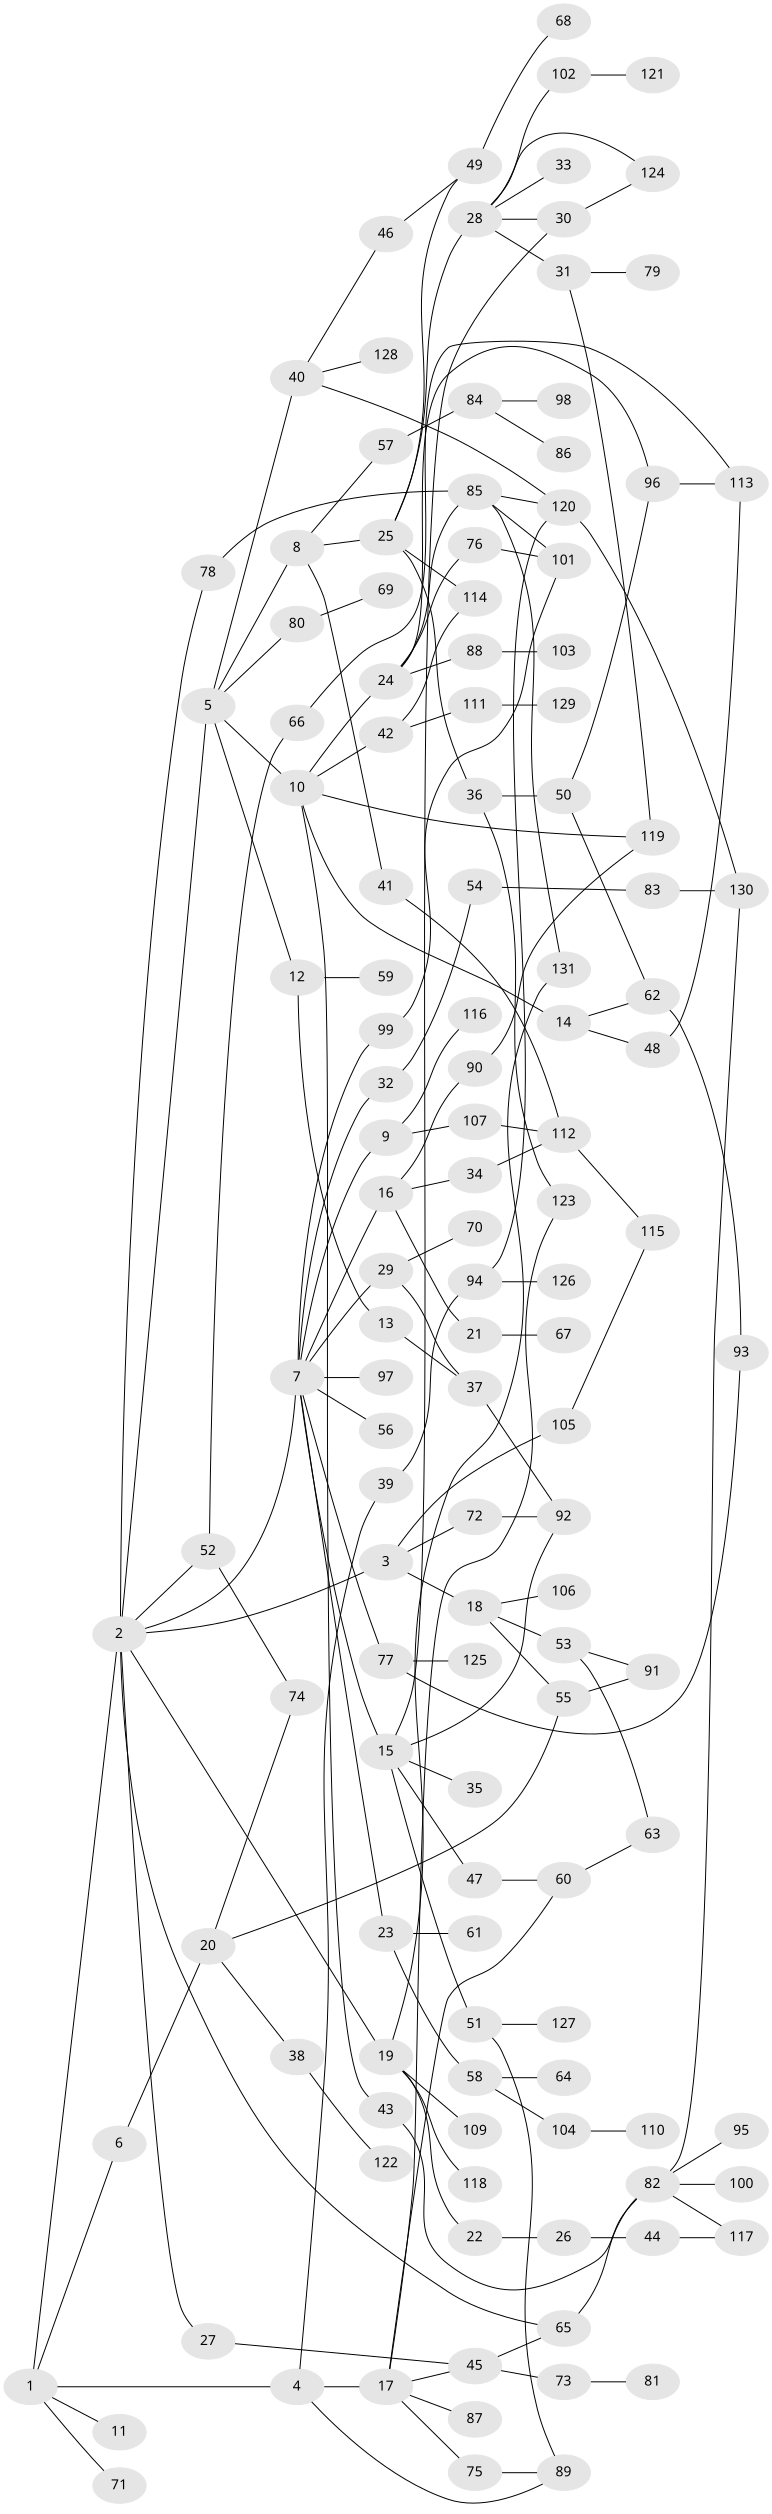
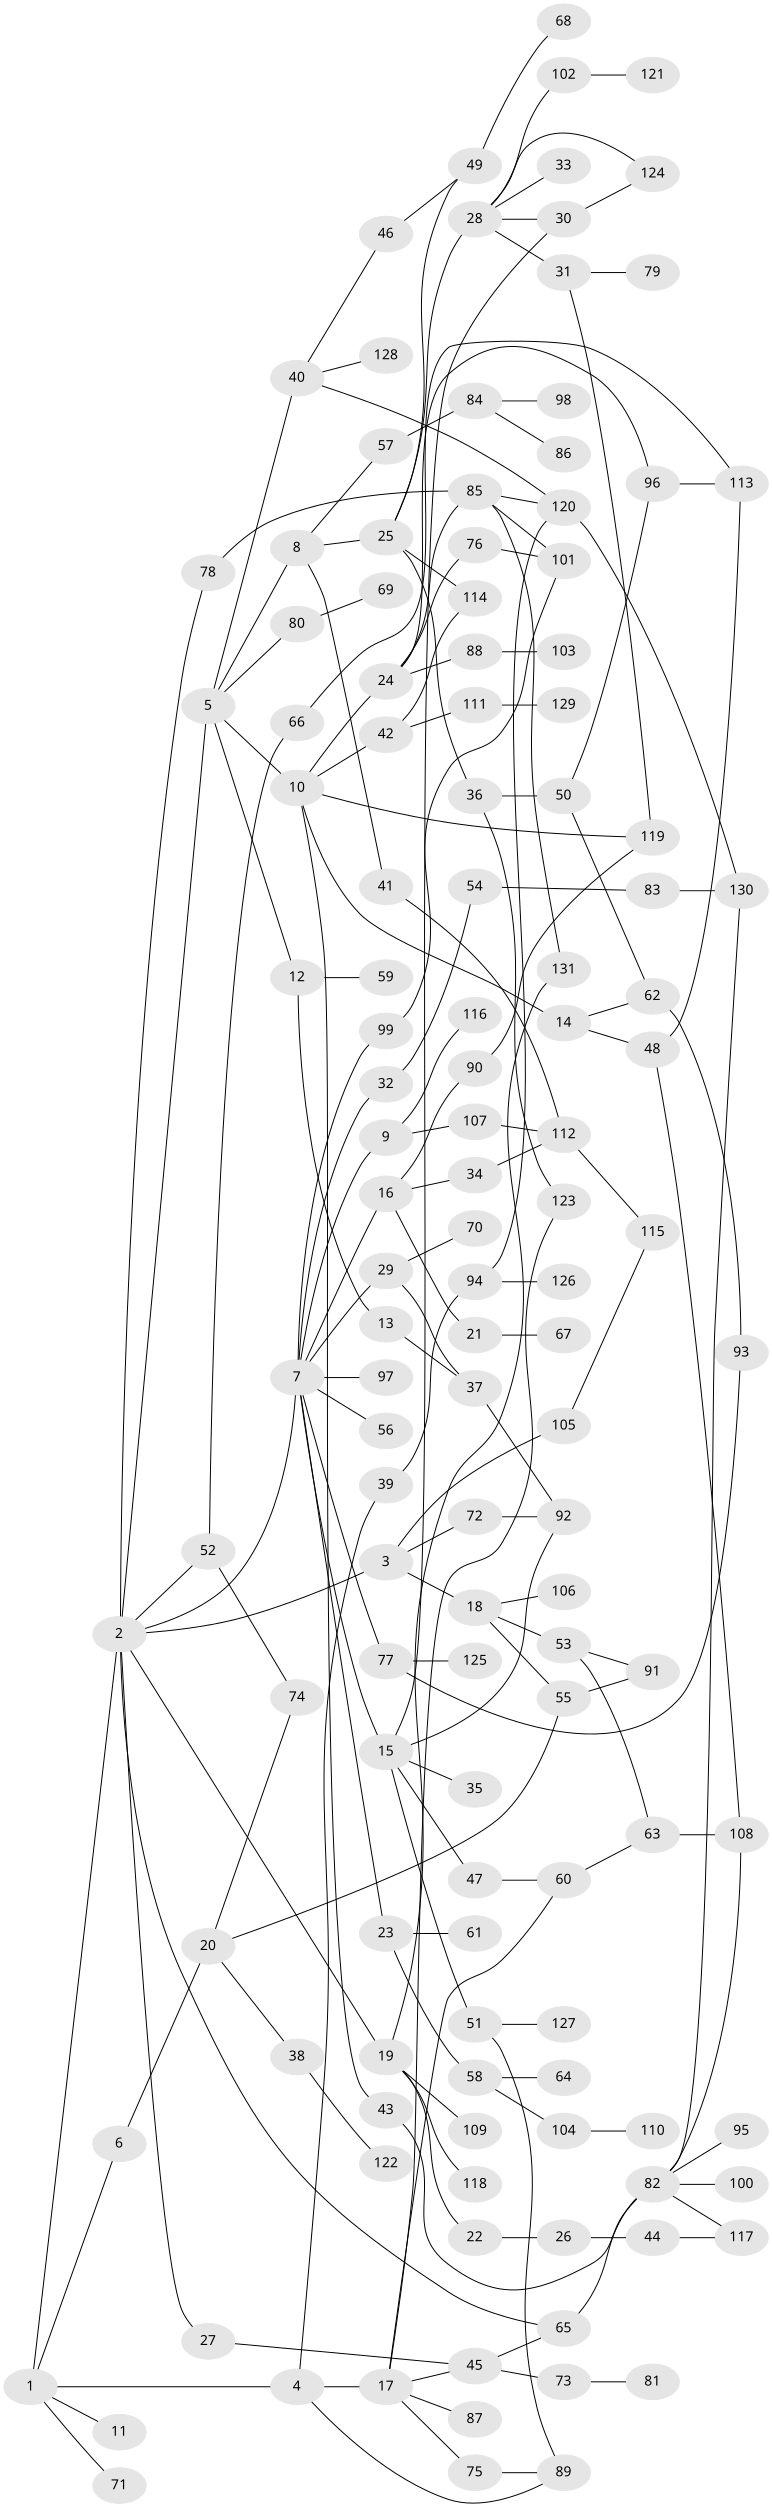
node "108": added
